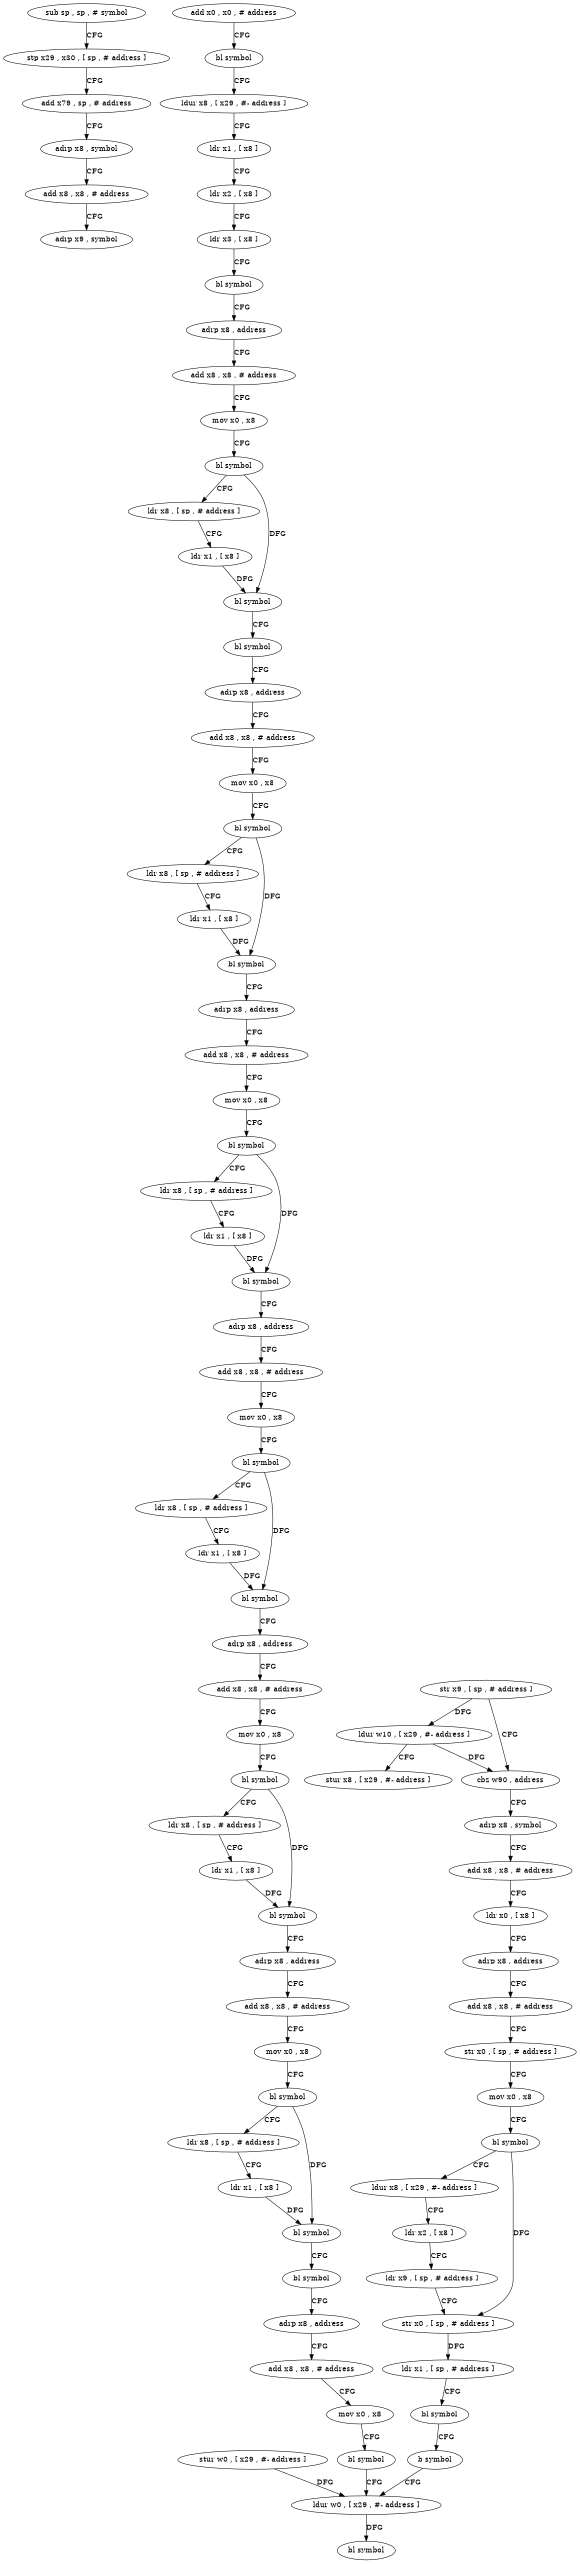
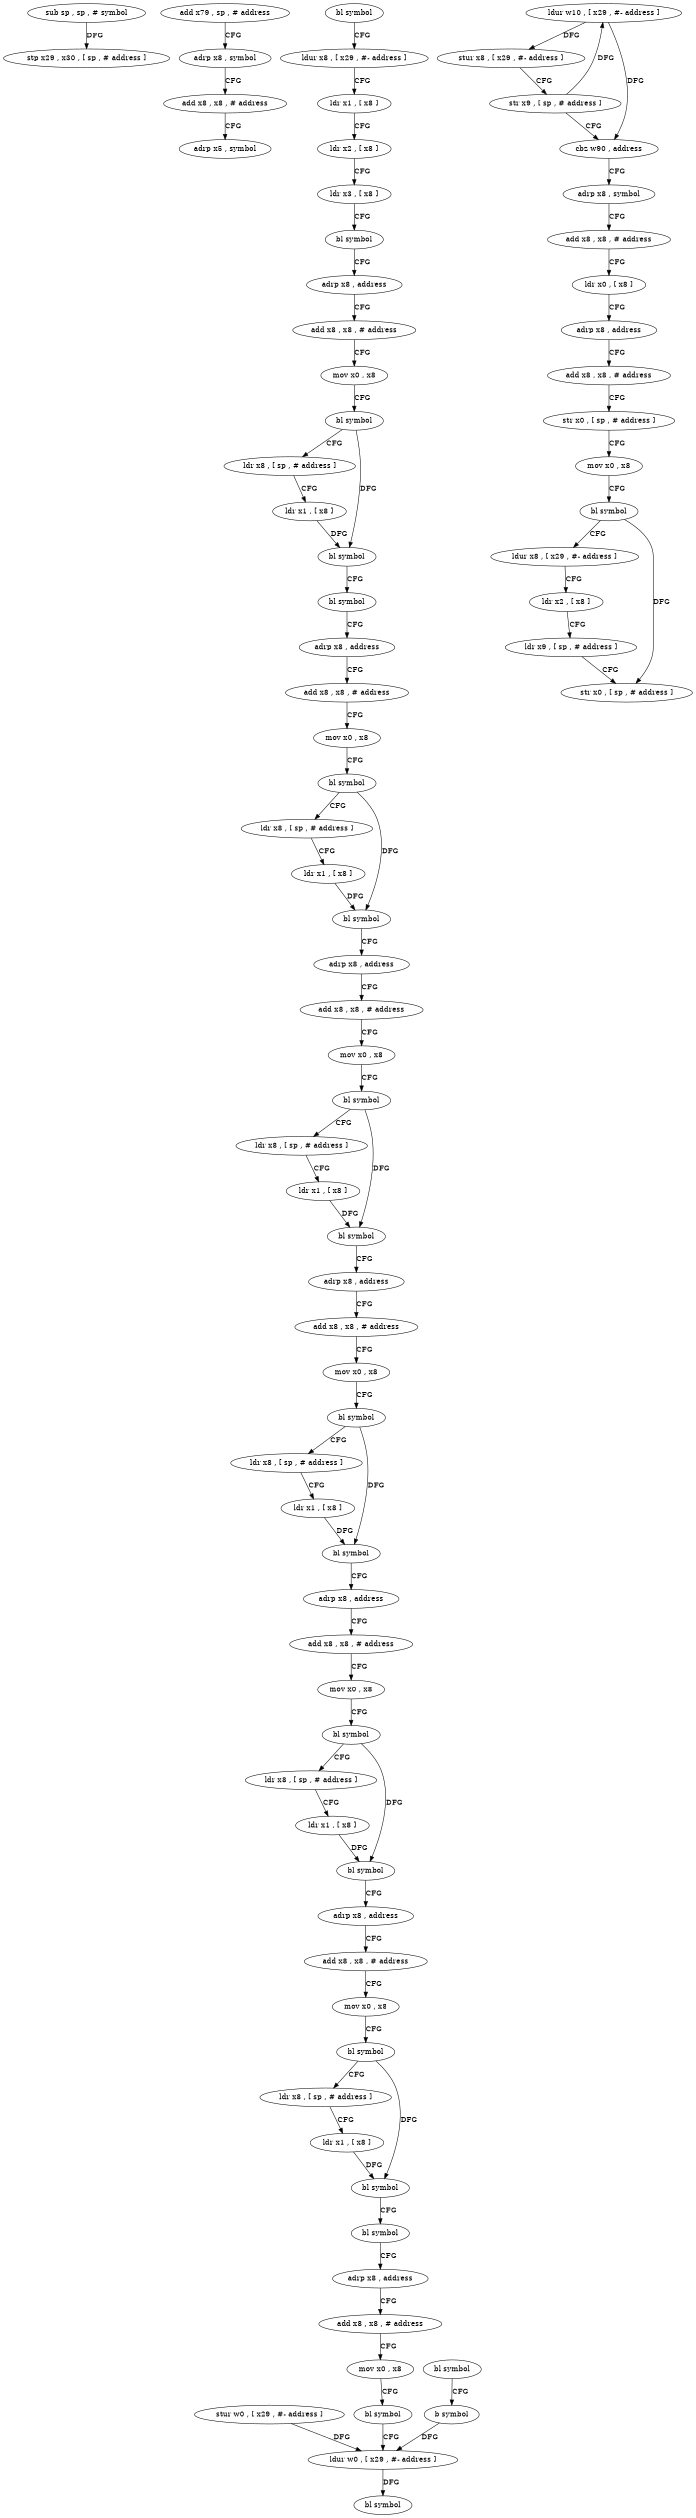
node "add x0 , x0 , # address": removed
edge "sub sp , sp , # symbol" -> "stp x29 , x30 , [ sp , # address ]": label "CFG" -> "DFG"
edge "stp x29 , x30 , [ sp , # address ]" -> "add x79 , sp , # address": removed, label "CFG"
edge "stur x8 , [ x29 , #- address ]" -> "str x9 , [ sp , # address ]": added, label "CFG"
node "adrp x9 , symbol": label "adrp x9 , symbol" -> "adrp x5 , symbol"
edge "ldur w10 , [ x29 , #- address ]" -> "stur x8 , [ x29 , #- address ]": label "CFG" -> "DFG"
node "ldr x1 , [ sp , # address ]": removed
edge "b symbol" -> "ldur w0 , [ x29 , #- address ]": label "CFG" -> "DFG"
